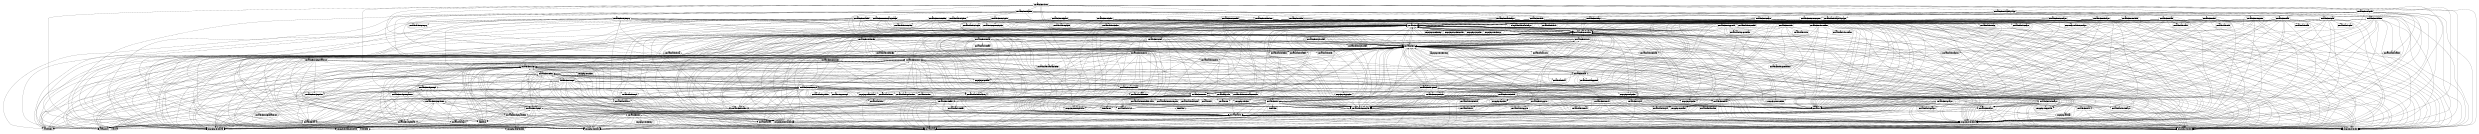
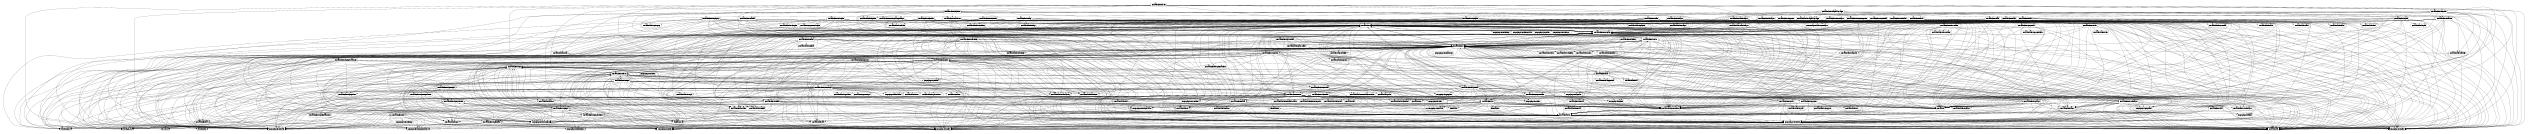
node "bindery_vaadin_shared_ui_absolutelayout": label "bindery_vaadin_shared_ui_absolutelayout" -> "com_vaadin_shared_ui_absolutelayout"
node "com_vaadin_client_ui_criteria": label "com_vaadin_client_ui_criteria" -> "com_vaadin_client_ui_listselect"
node "com_vaadin_shared_ui_abstractmultiselect": removed
